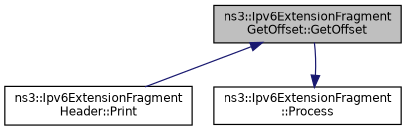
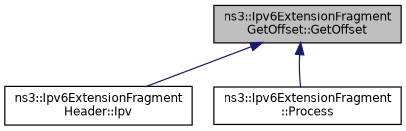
edge "ns3::Ipv6ExtensionFragment GetOffset::GetOffset" -> "ns3::Ipv6ExtensionFragment ::Process": reversed
node "ns3::Ipv6ExtensionFragment Header::Print": label "ns3::Ipv6ExtensionFragment Header::Print" -> "ns3::Ipv6ExtensionFragment Header::Ipv"
